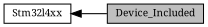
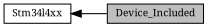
node "Stm32l4xx": label "Stm32l4xx" -> "Stm34l4xx"
